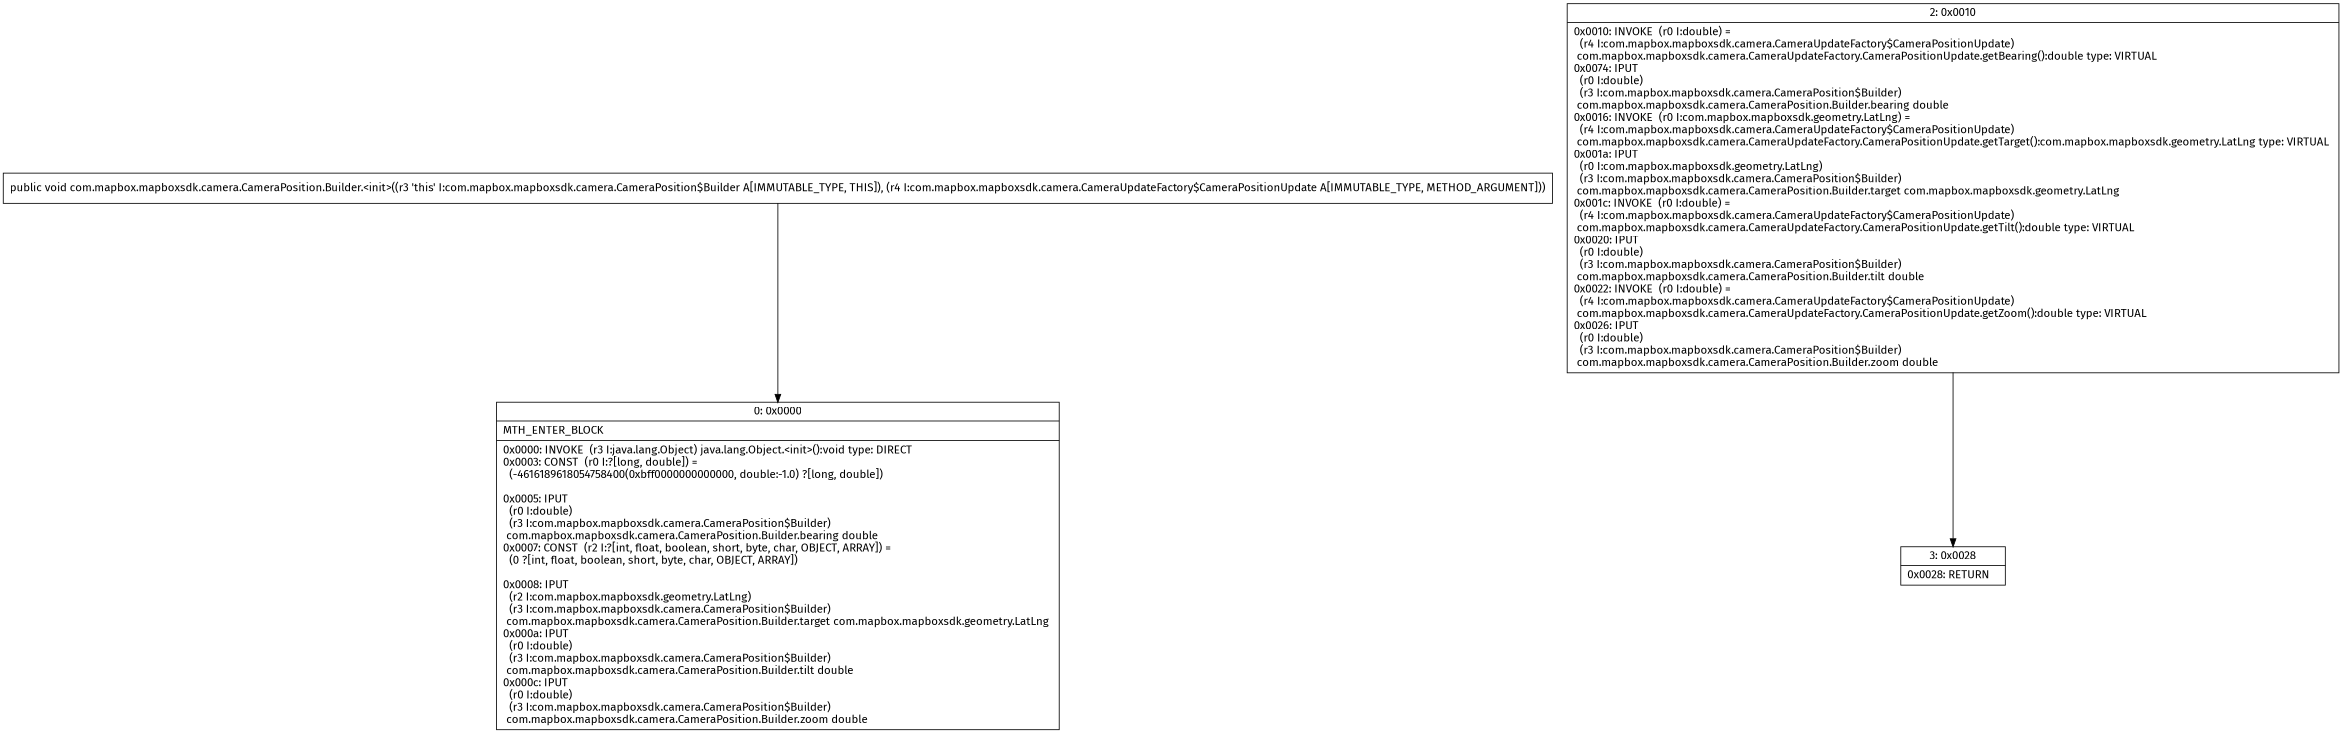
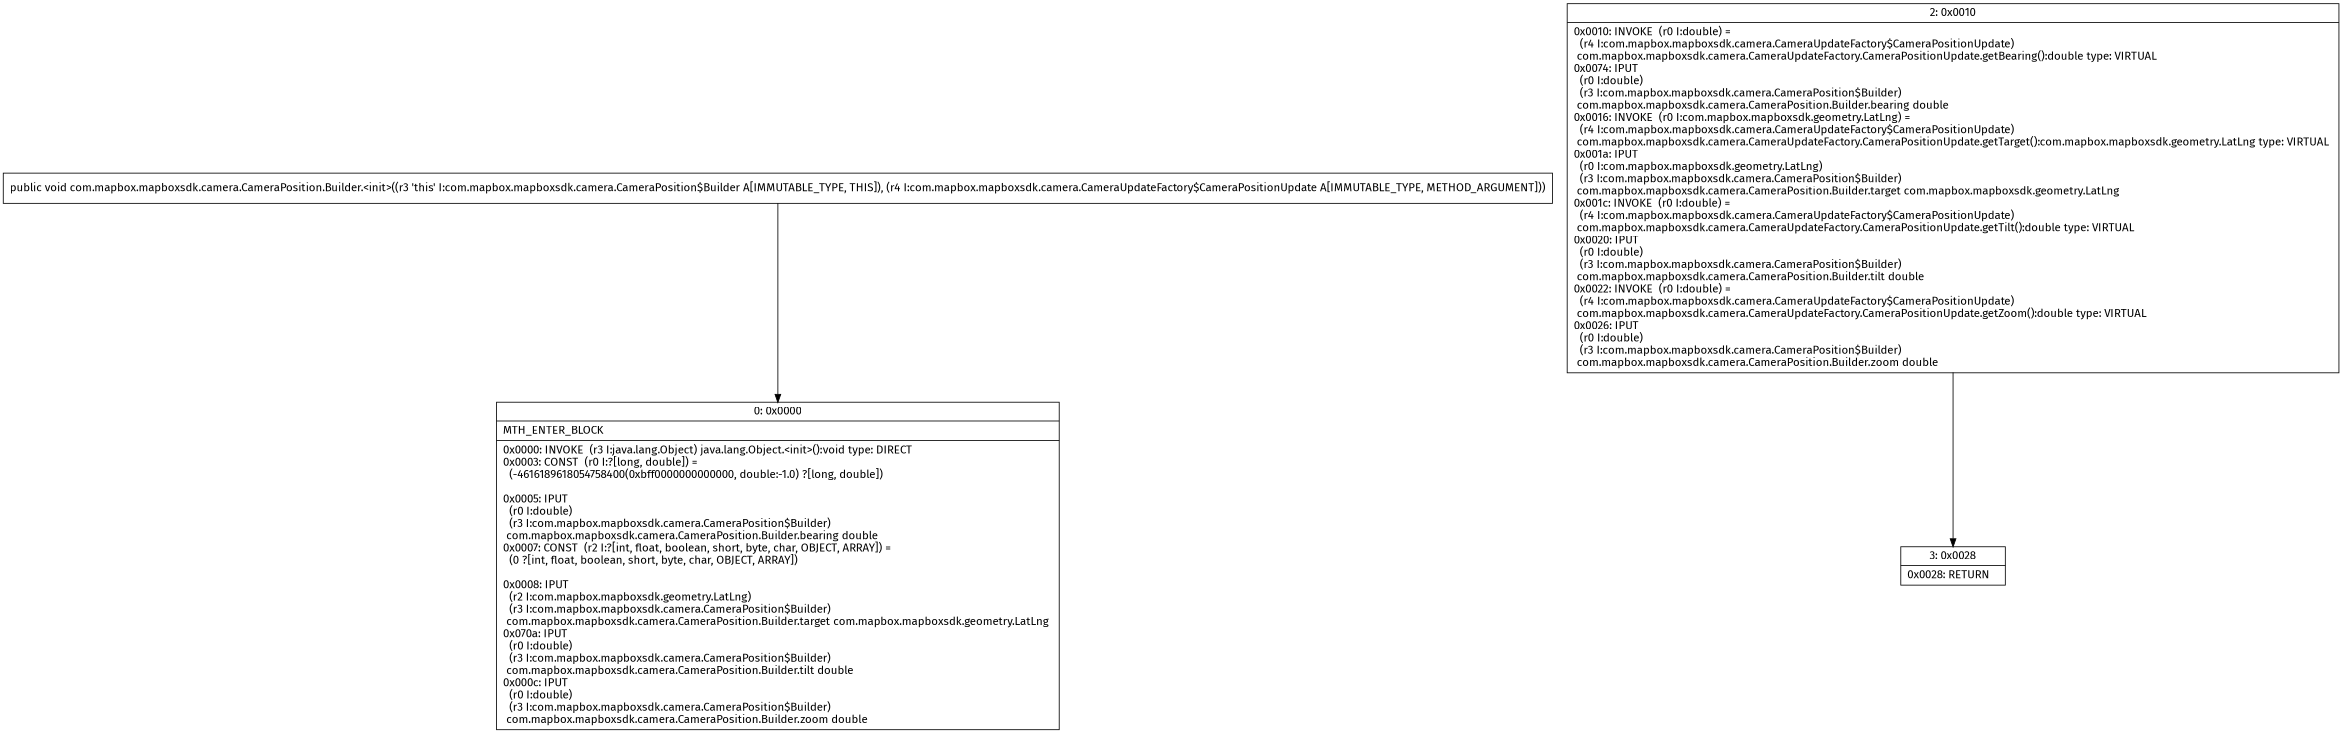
node "0: 0x0000": text "0x000a: IPUT" -> "0x070a: IPUT"
